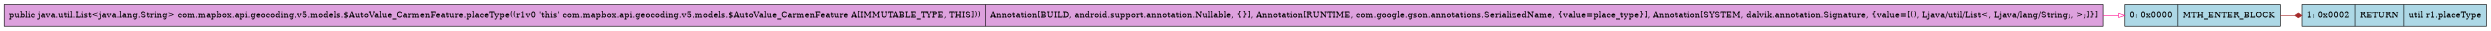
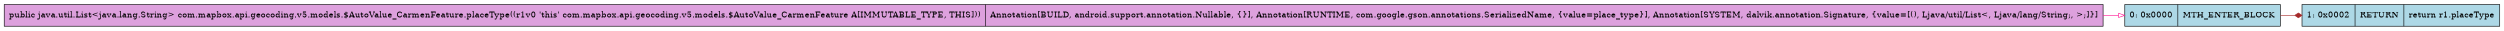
node "1: 0x0002": text "util r1.placeType" -> "return r1.placeType"
